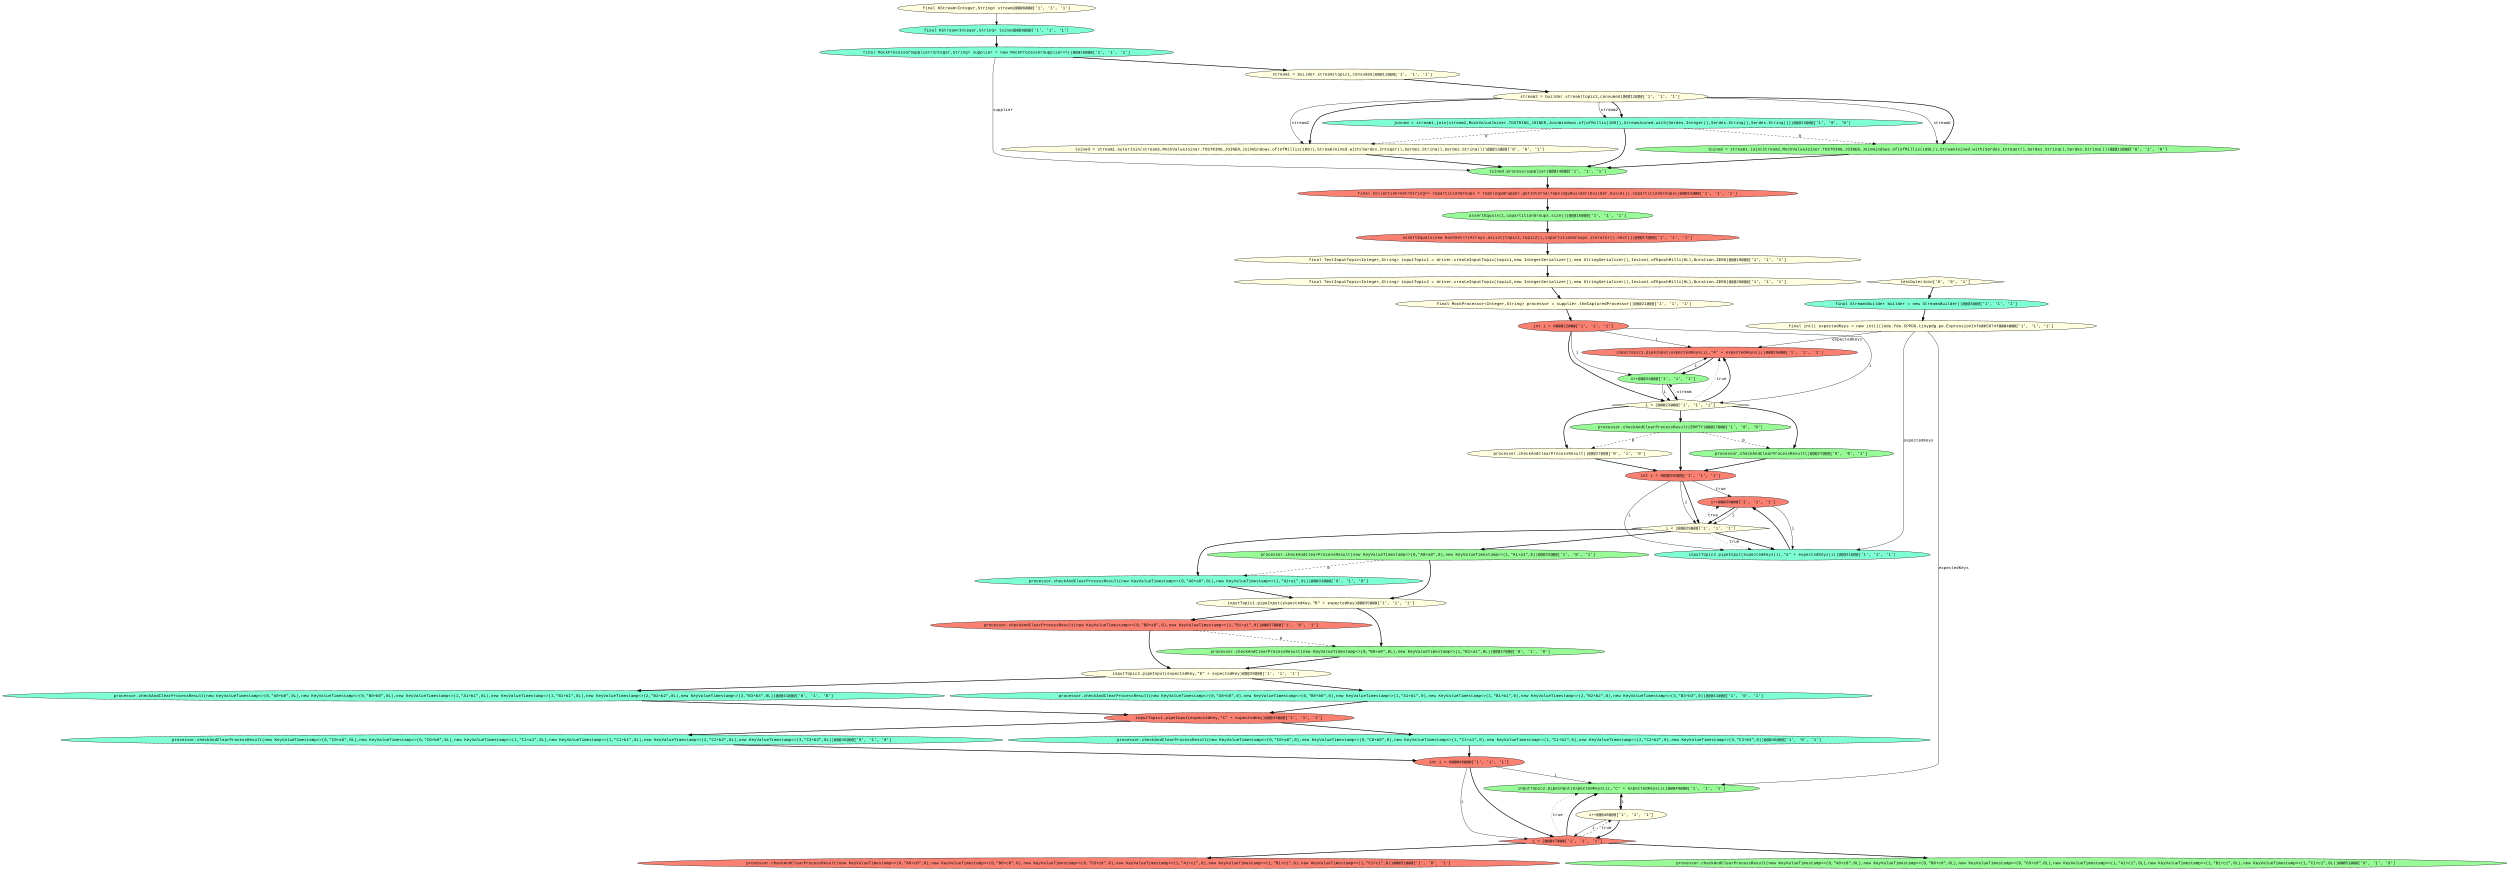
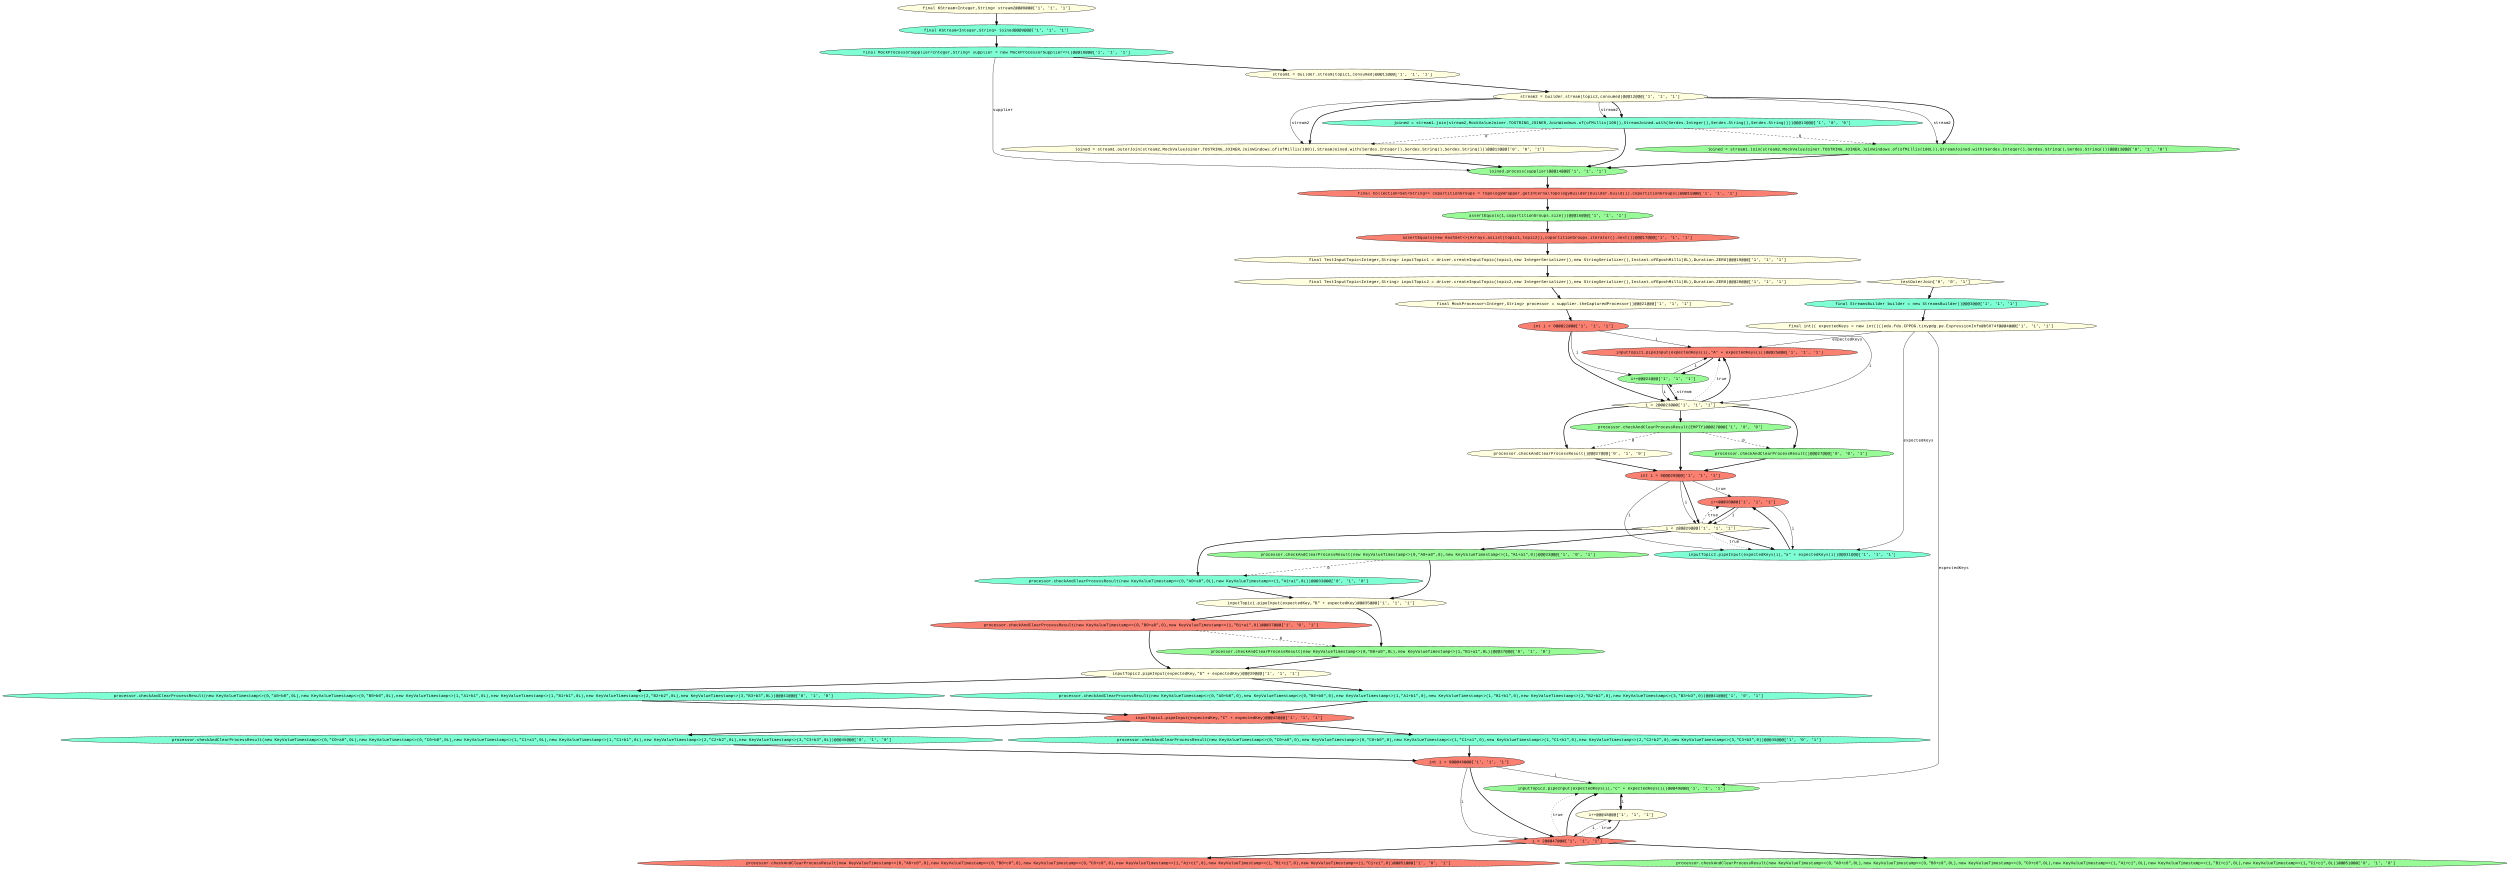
edge "final KStream<Integer,String> stream2@@@8@@@['1', '1', '1']" -> "final KStream<Integer,String> joined@@@9@@@['1', '1', '1']": style solid -> bold
edge "i < 2@@@29@@@['1', '1', '1']" -> "i++@@@30@@@['1', '1', '1']": style dotted -> dashed
edge "i < 2@@@47@@@['1', '1', '1']" -> "i++@@@48@@@['1', '1', '1']": style dashed -> dotted
